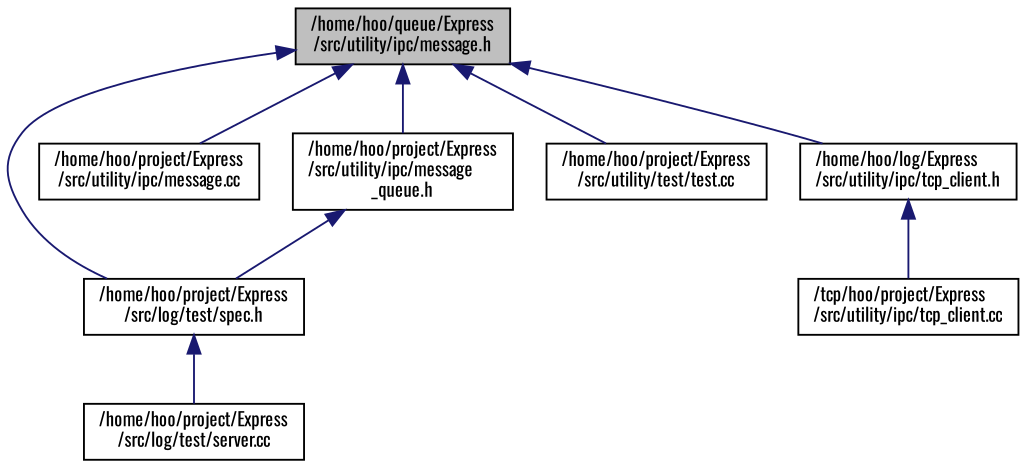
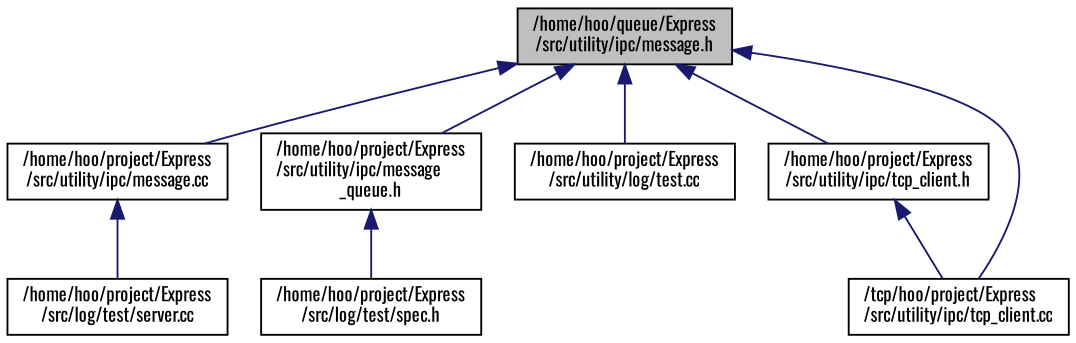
edge "/home/hoo/project/Express /src/log/test/spec.h" -> "/home/hoo/queue/Express /src/utility/ipc/message.h": now "/tcp/hoo/project/Express /src/utility/ipc/tcp_client.cc" -> "/home/hoo/queue/Express /src/utility/ipc/message.h"
node "/home/hoo/project/Express /src/utility/test/test.cc": label "/home/hoo/project/Express /src/utility/test/test.cc" -> "/home/hoo/project/Express /src/utility/log/test.cc"
node "/home/hoo/log/Express /src/utility/ipc/tcp_client.h": label "/home/hoo/log/Express /src/utility/ipc/tcp_client.h" -> "/home/hoo/project/Express /src/utility/ipc/tcp_client.h"
edge "/home/hoo/project/Express /src/log/test/server.cc" -> "/home/hoo/project/Express /src/log/test/spec.h": now "/home/hoo/project/Express /src/log/test/server.cc" -> "/home/hoo/project/Express /src/utility/ipc/message.cc"
